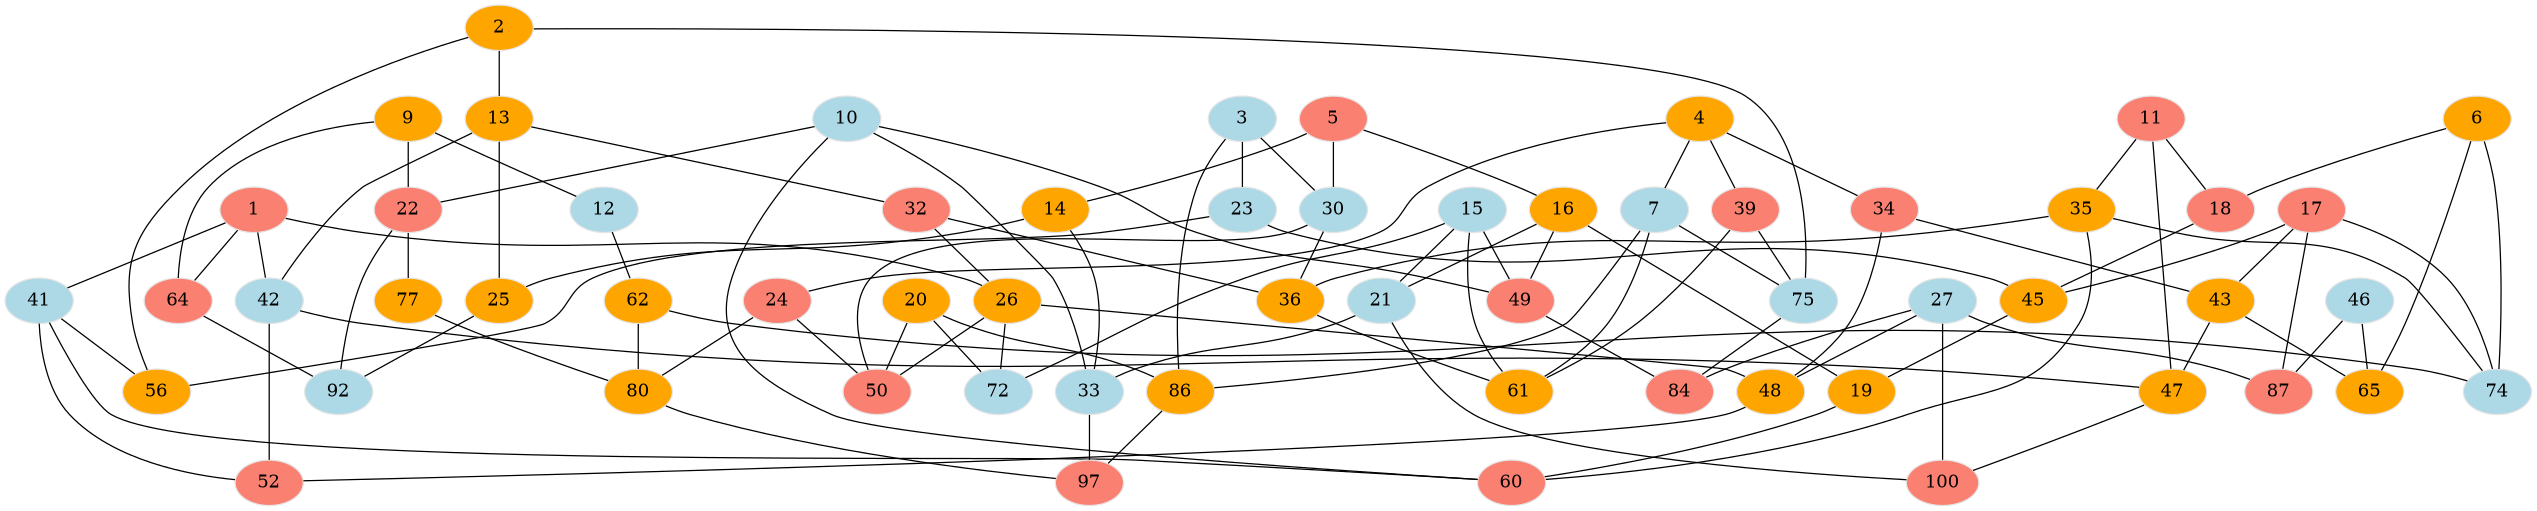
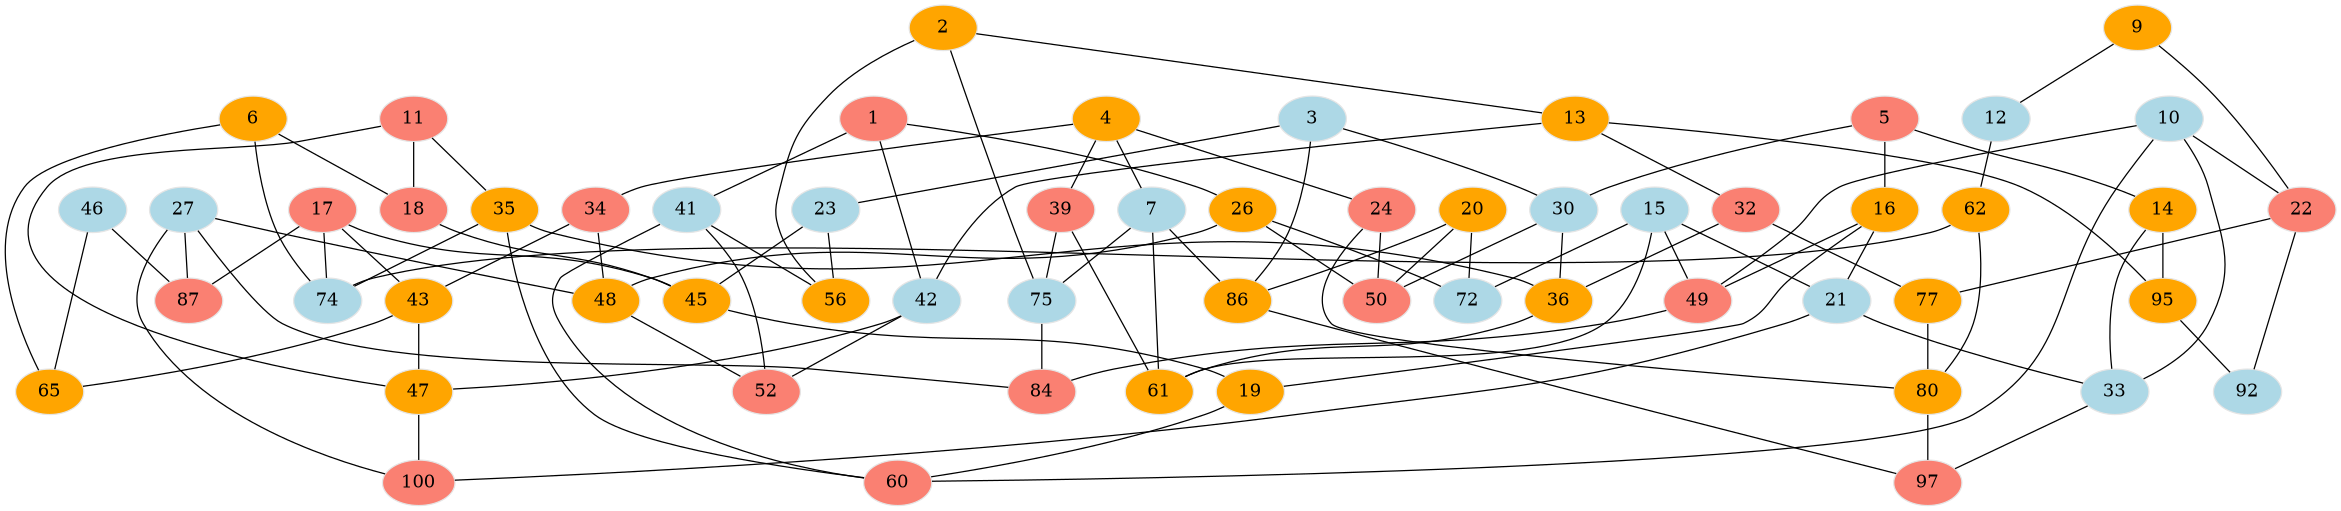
edge "32" -- "26": now "32" -- "77"
node "64": removed
node "25": label "25" -> "95"
